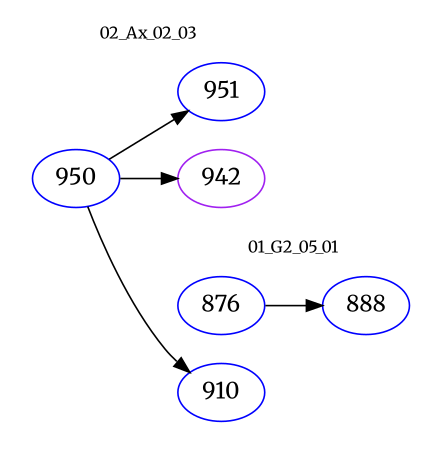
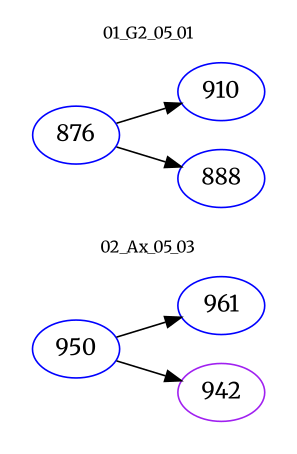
cluster "02_Ax_02_03": label "02_Ax_02_03" -> "02_Ax_05_03"
node "951": label "951" -> "961"
edge "950" -> "910": now "876" -> "910"
